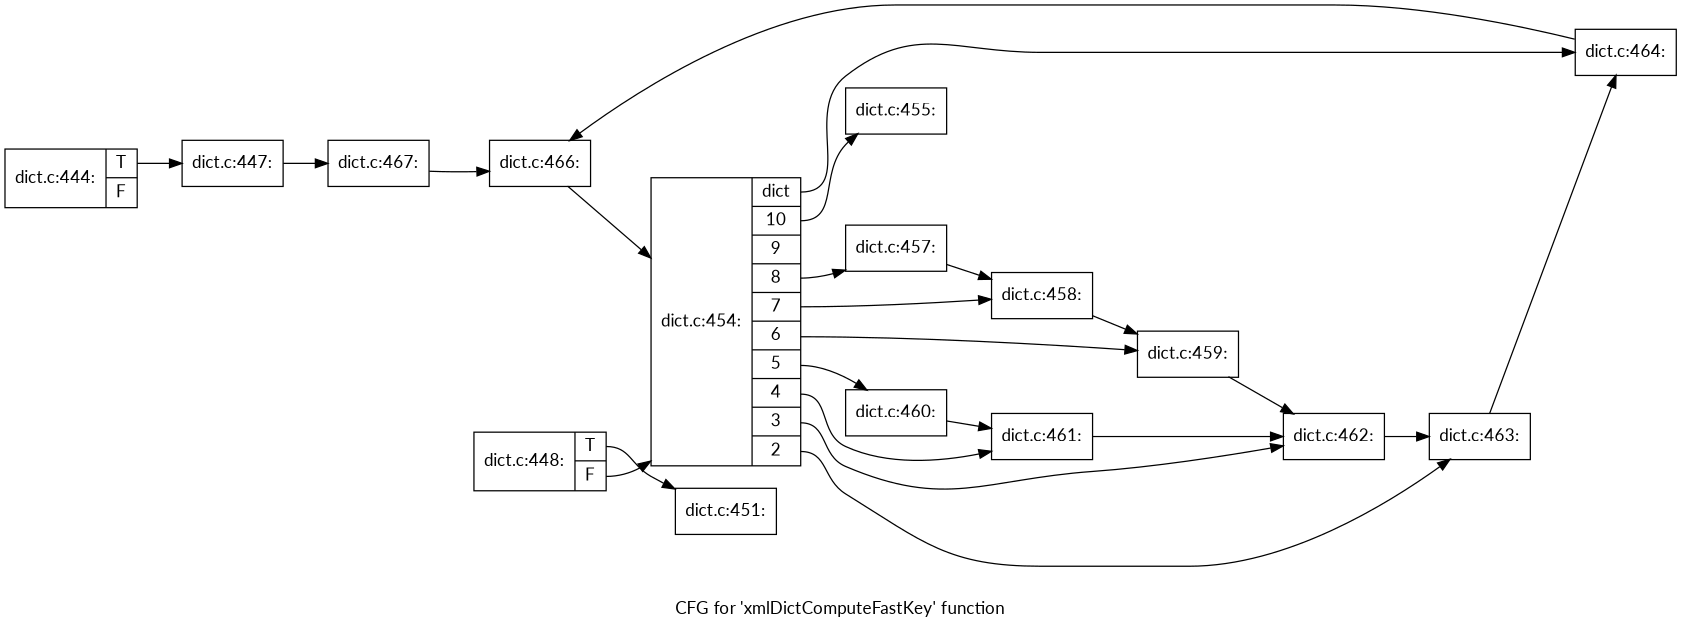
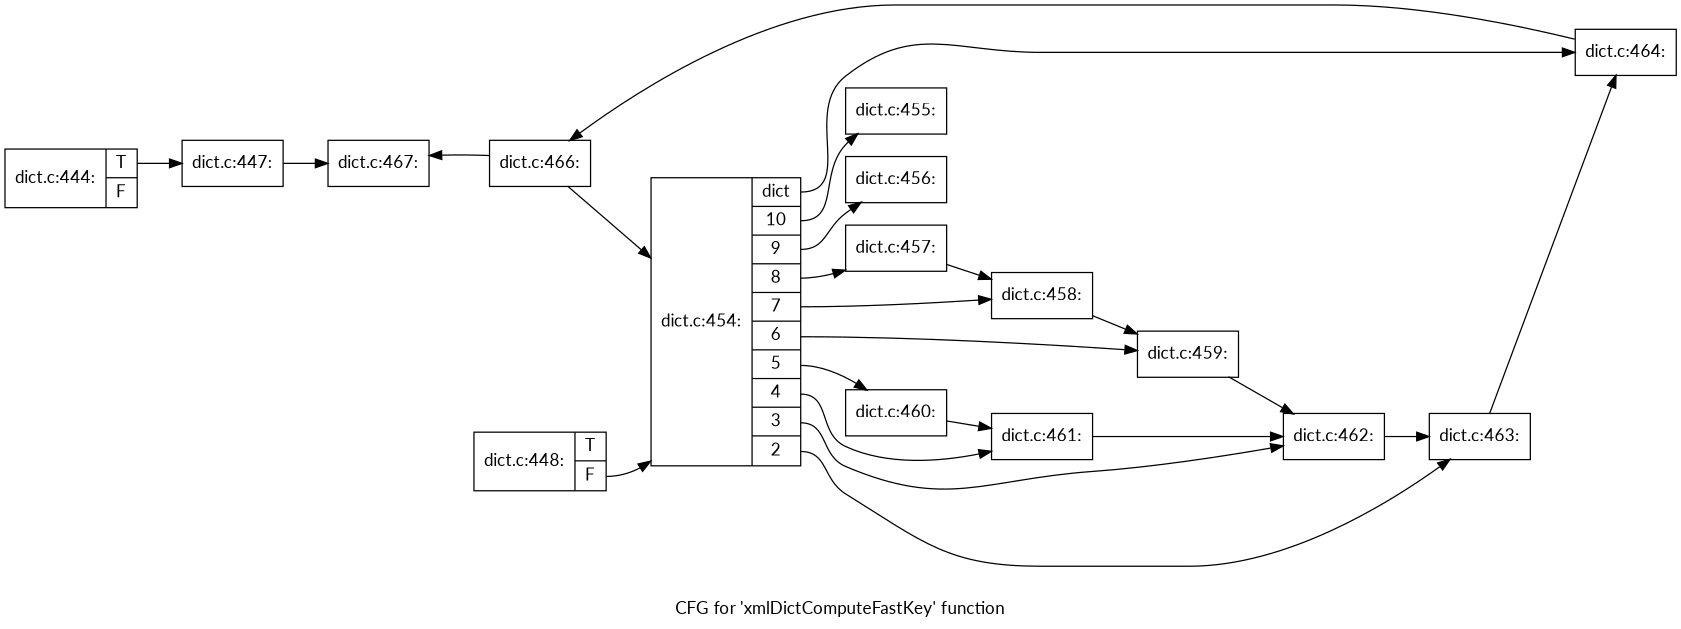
edge "dict.c:467:" -> "dict.c:466:": reversed
node "dict.c:456:": added
node "dict.c:451:": removed
